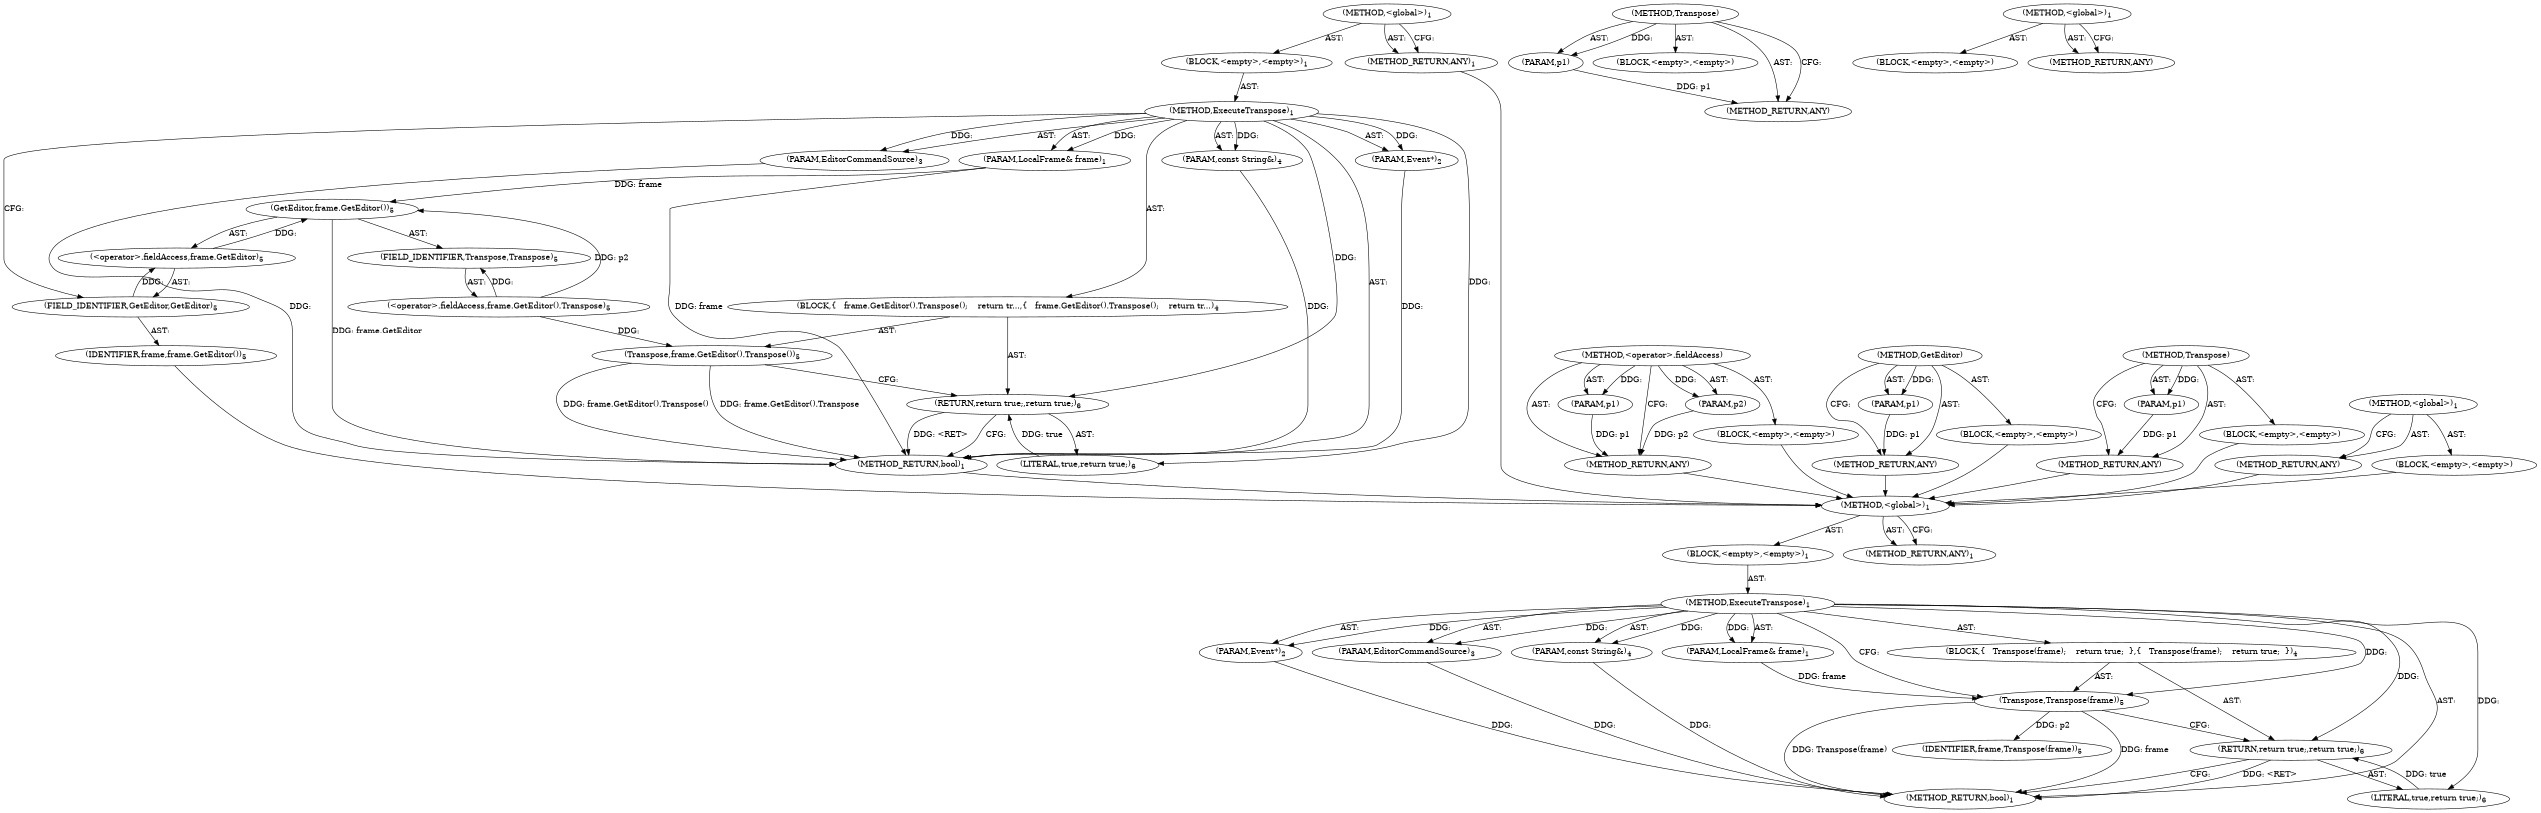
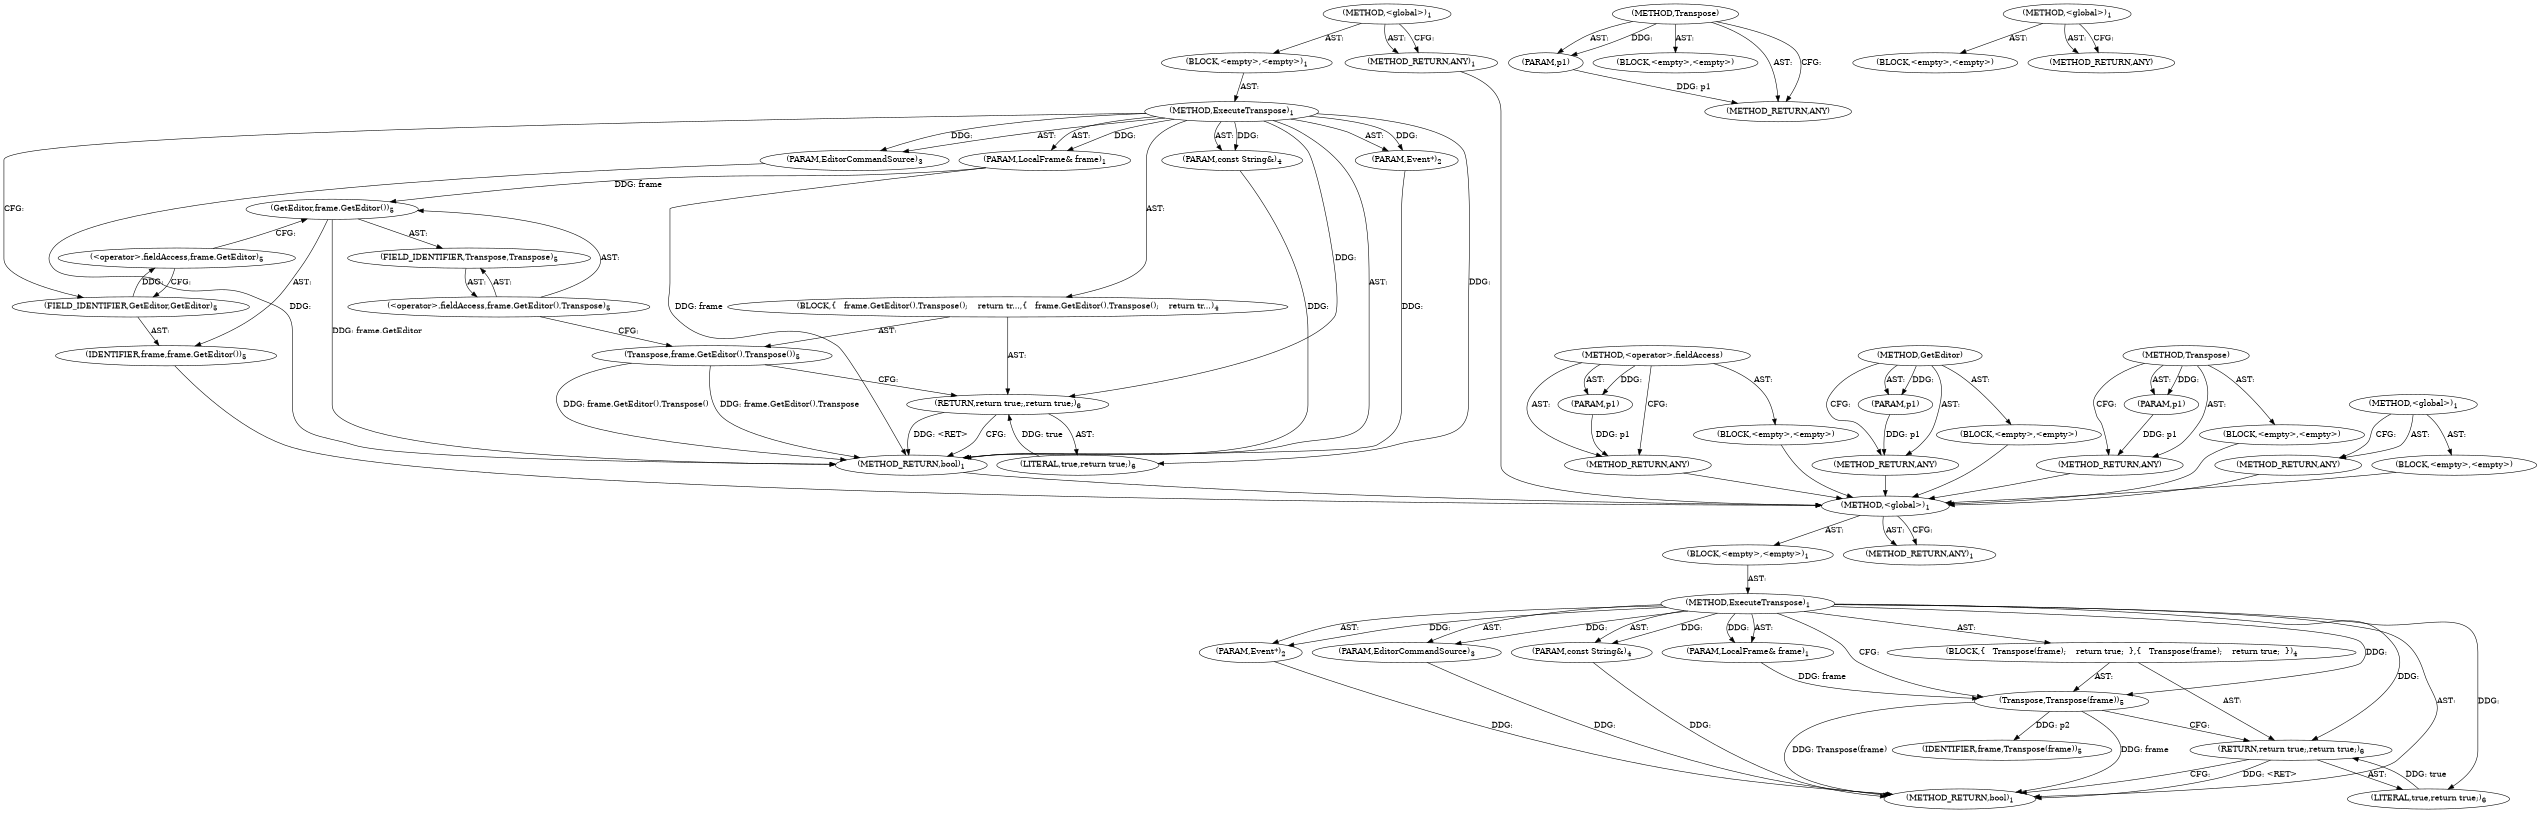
edge "(GetEditor,frame.GetEditor())" -> "(<operator>.fieldAccess,frame.GetEditor)": now "(GetEditor,frame.GetEditor())" -> "(IDENTIFIER,frame,frame.GetEditor())"
edge "(<operator>.fieldAccess,frame.GetEditor)" -> "(GetEditor,frame.GetEditor())": label "DDG: " -> "CFG: "
edge "(<operator>.fieldAccess,frame.GetEditor().Transpose)" -> "(GetEditor,frame.GetEditor())": label "DDG: p2" -> "AST: "
edge "(<operator>.fieldAccess,frame.GetEditor)" -> "(FIELD_IDENTIFIER,GetEditor,GetEditor)": label "AST: " -> "CFG: "
edge "(<operator>.fieldAccess,frame.GetEditor().Transpose)" -> "(FIELD_IDENTIFIER,Transpose,Transpose)": label "DDG: " -> "AST: "
edge "(<operator>.fieldAccess,frame.GetEditor().Transpose)" -> "(Transpose,frame.GetEditor().Transpose())": label "DDG: " -> "CFG: "
node "(PARAM,p2)": removed
